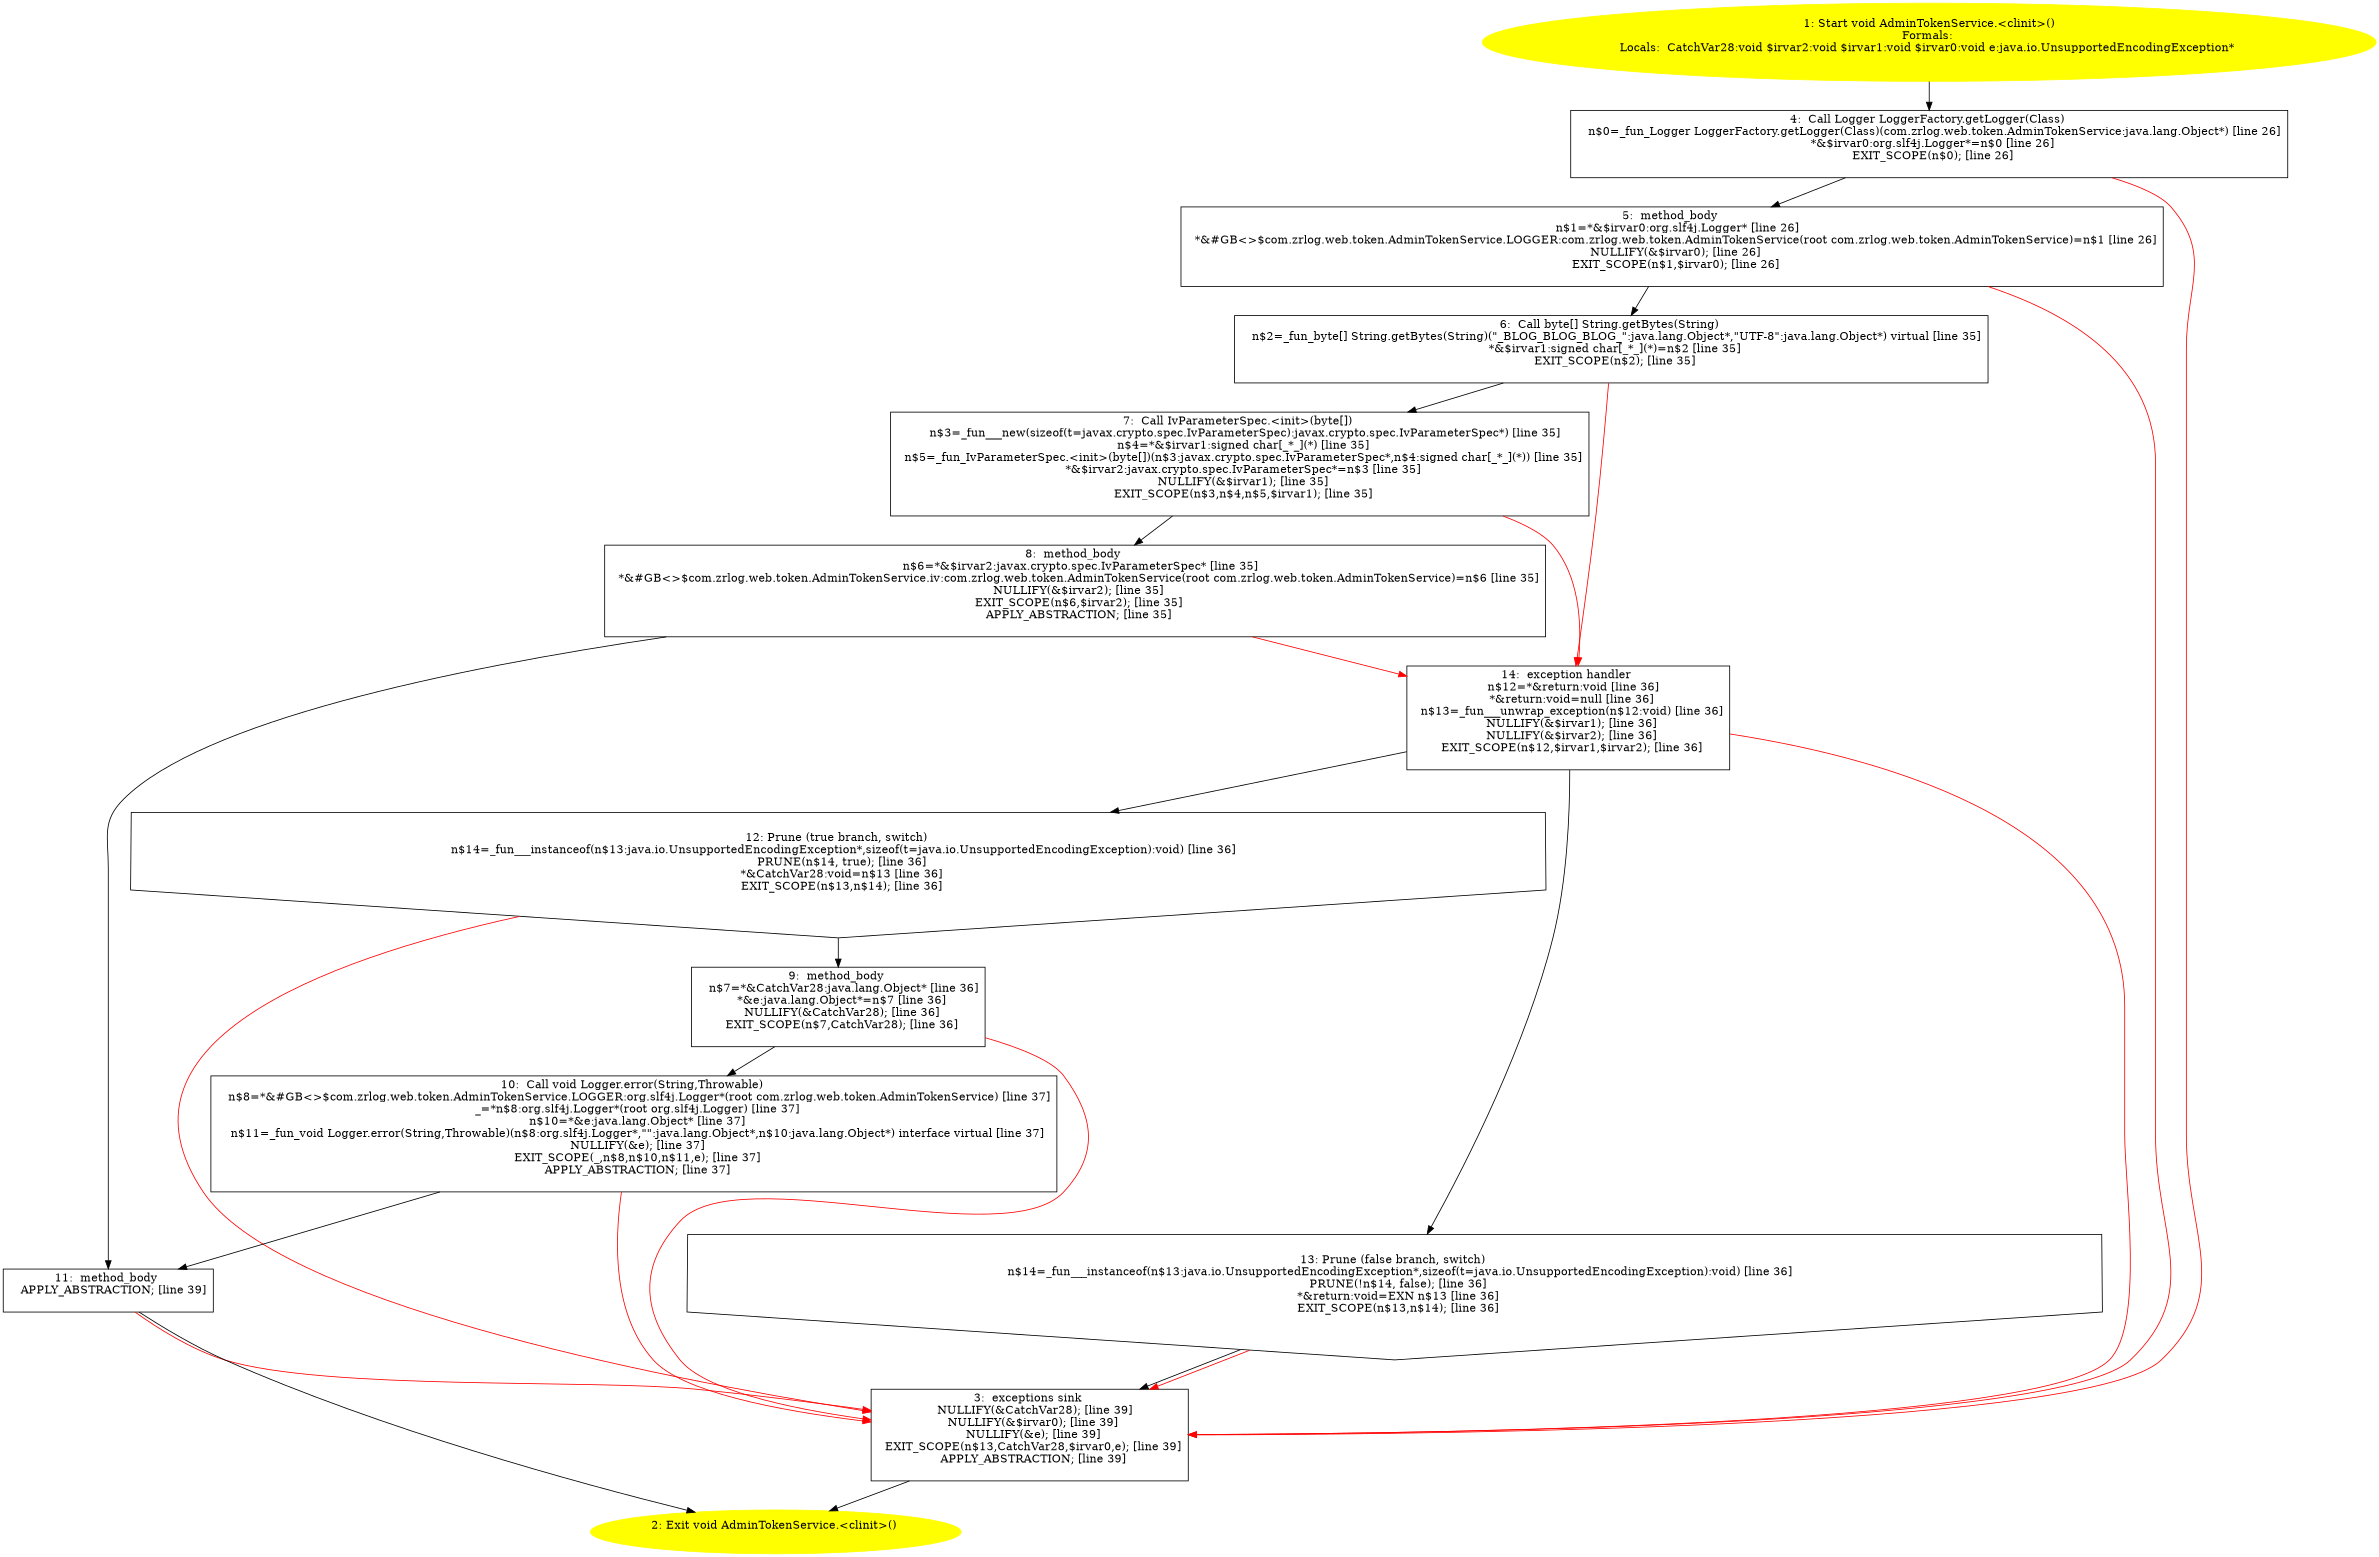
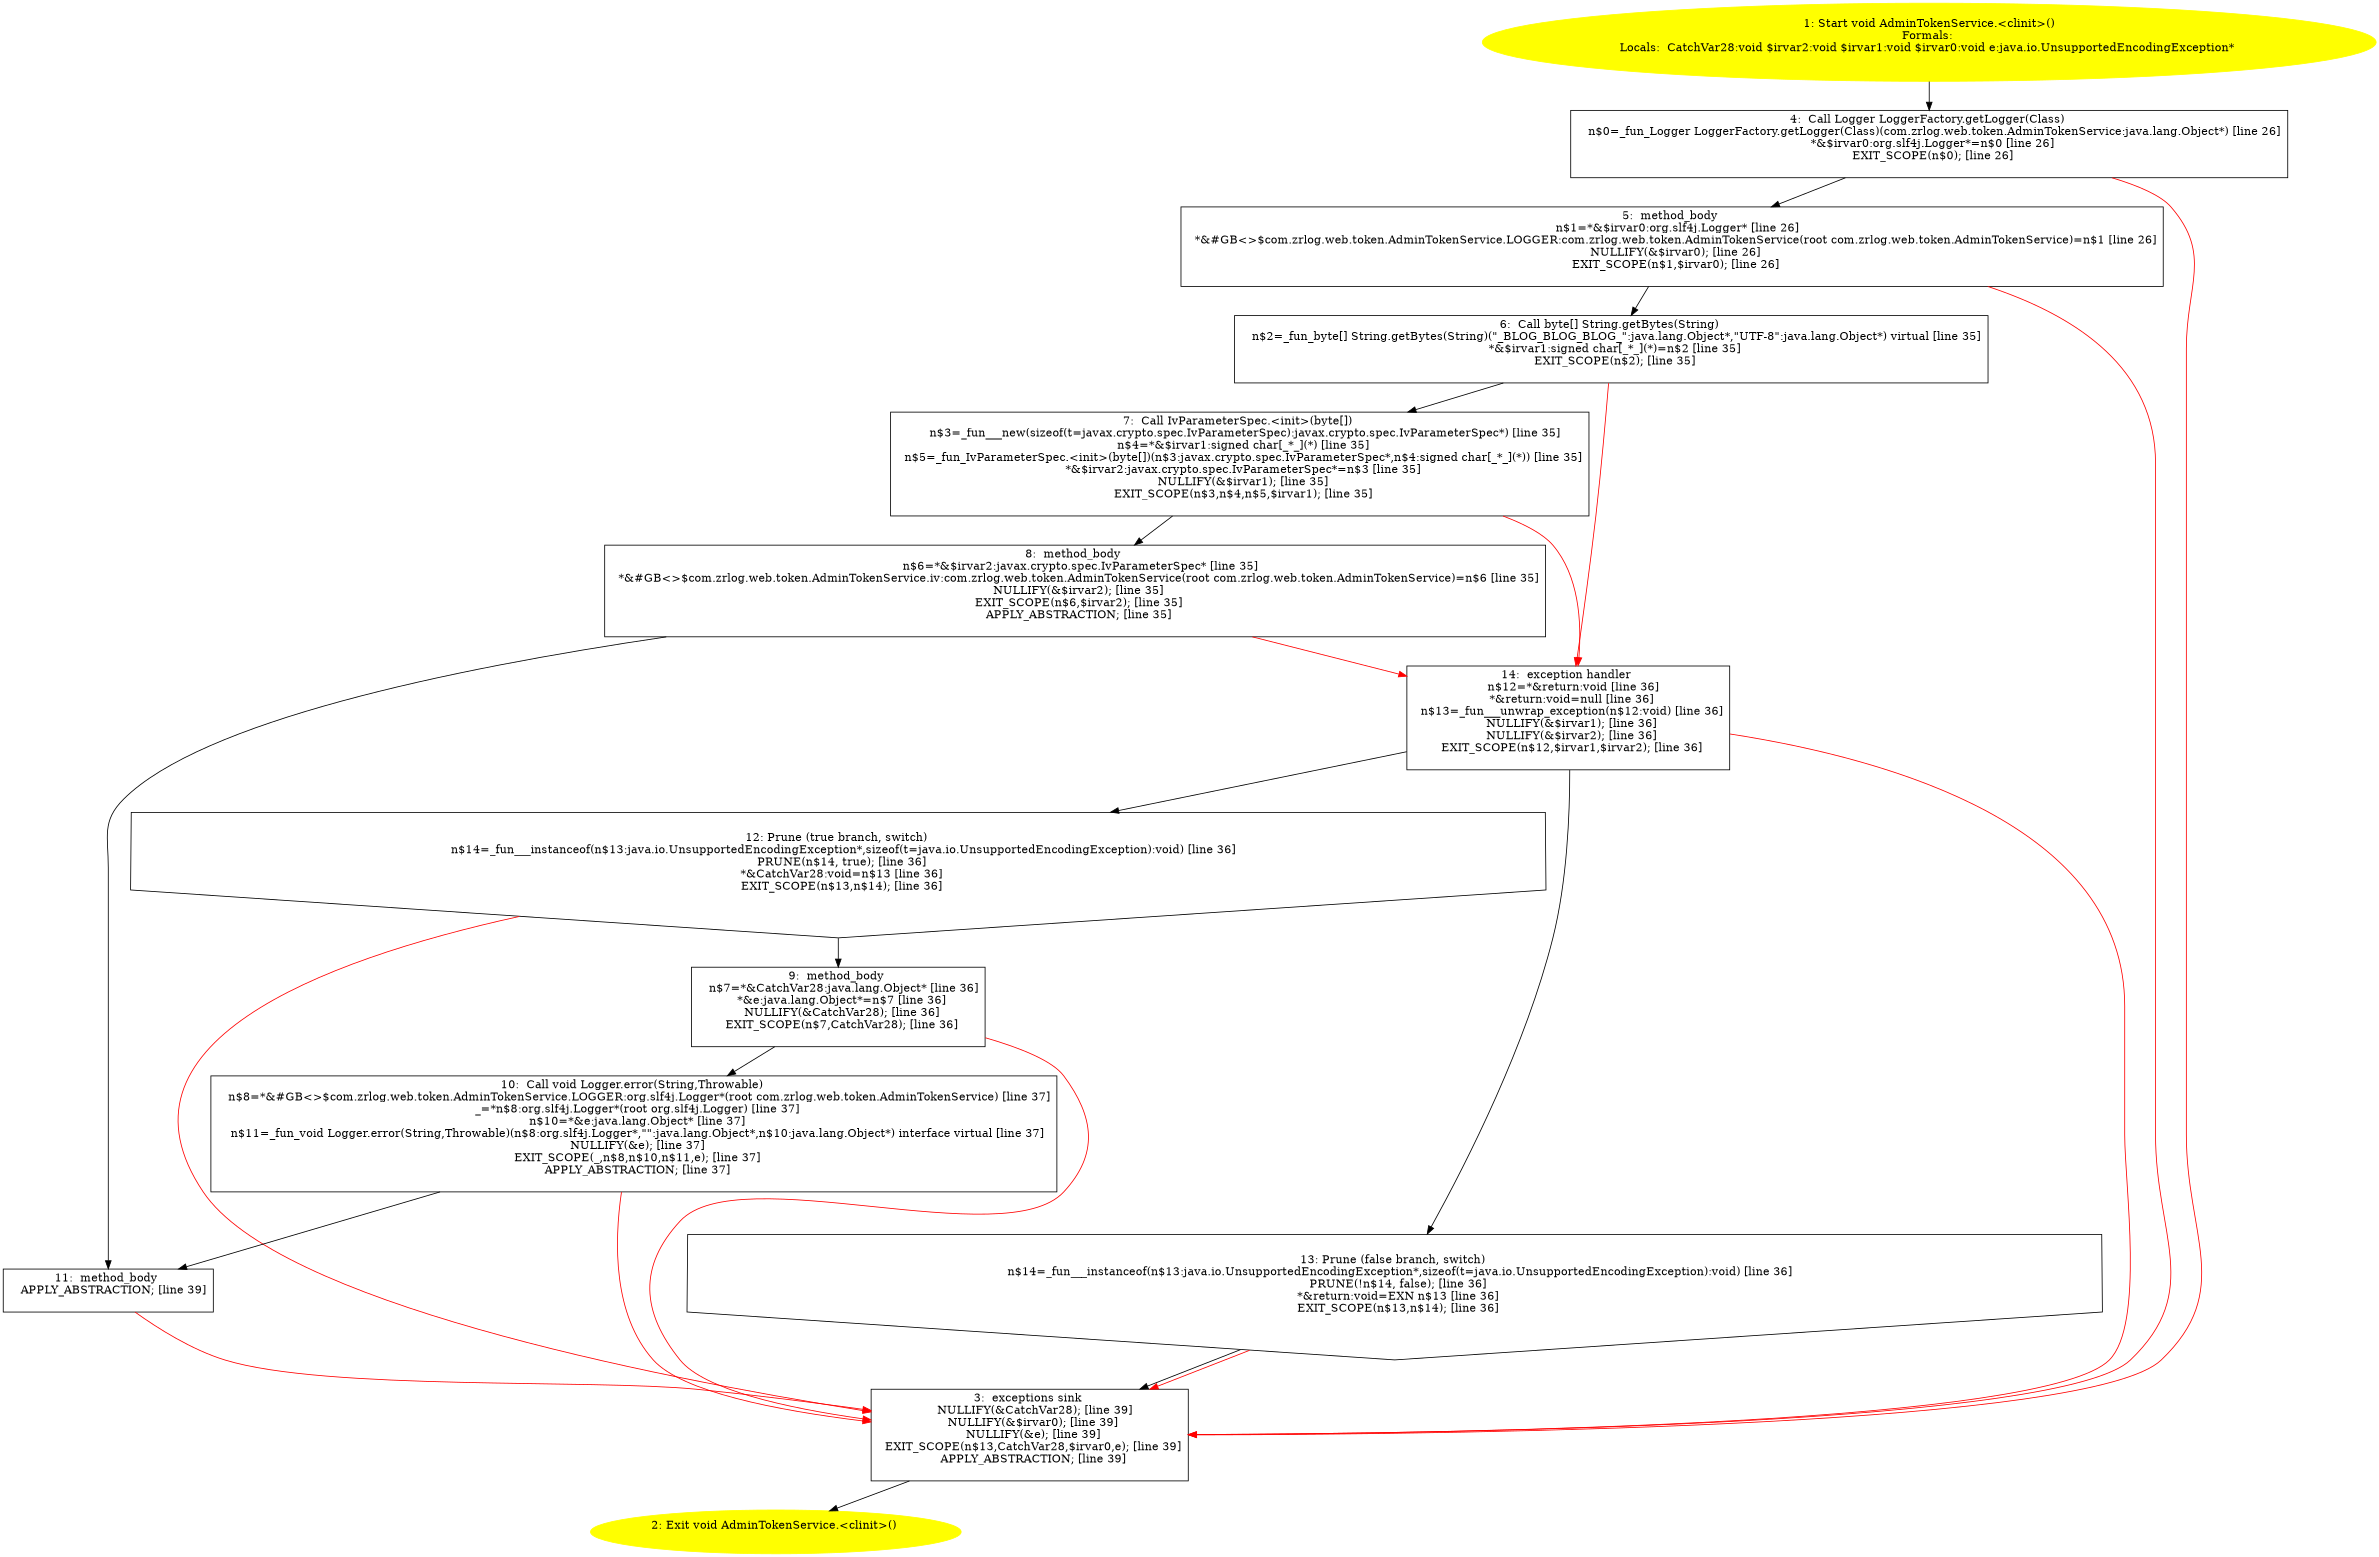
edge "11:  method_body APPLY_ABSTRACTION; [line 39]" -> "2: Exit void AdminTokenService.<clinit>()": removed
